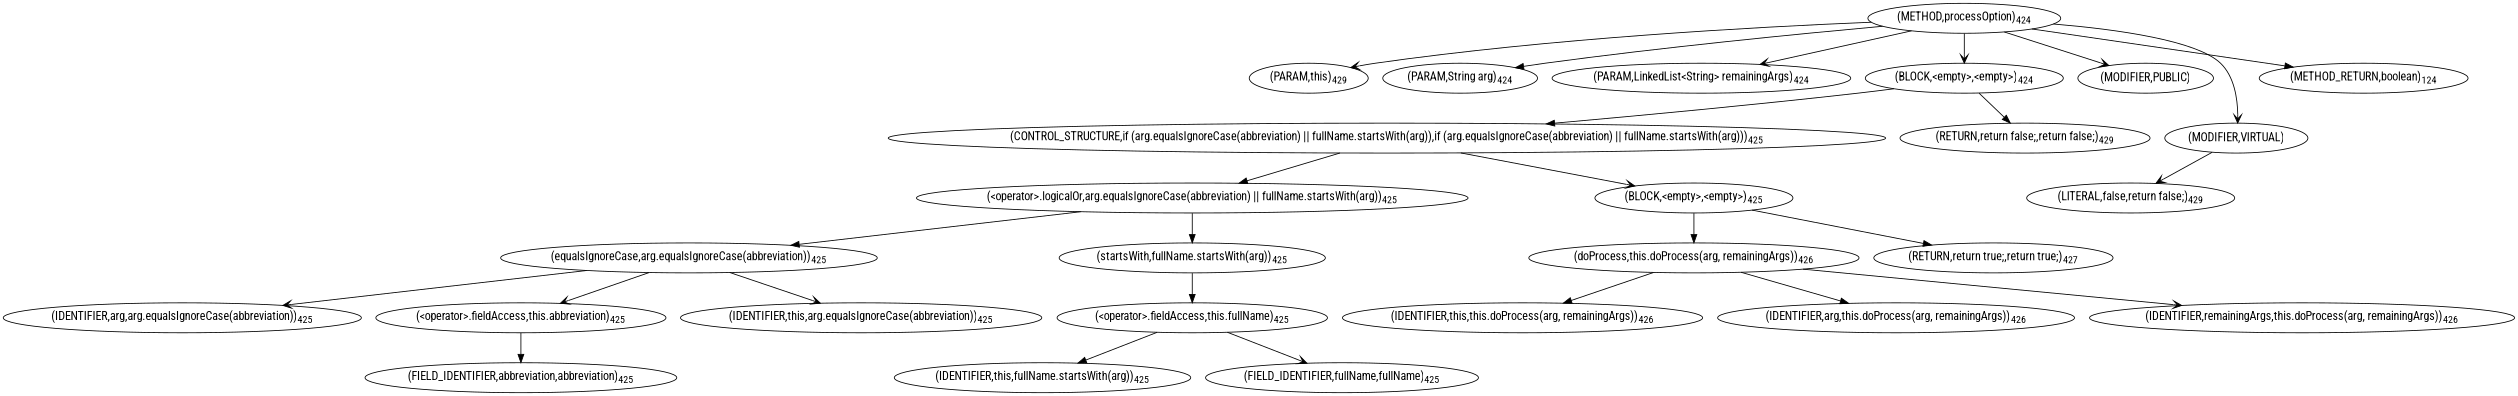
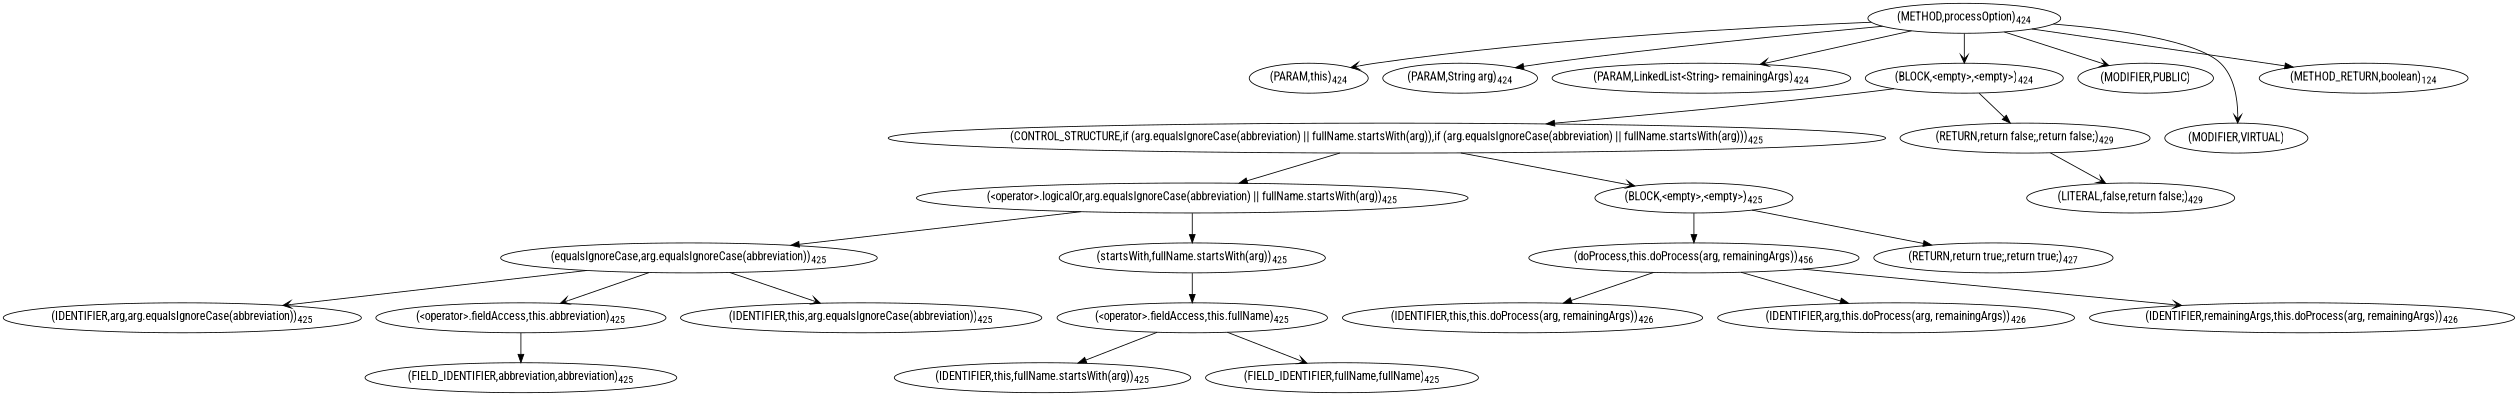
node "(PARAM,this)": text "429" -> "424"
edge "(MODIFIER,VIRTUAL)" -> "(LITERAL,false,return false;)": now "(RETURN,return false;,return false;)" -> "(LITERAL,false,return false;)"
node "(doProcess,this.doProcess(arg, remainingArgs))": text "426" -> "456"
